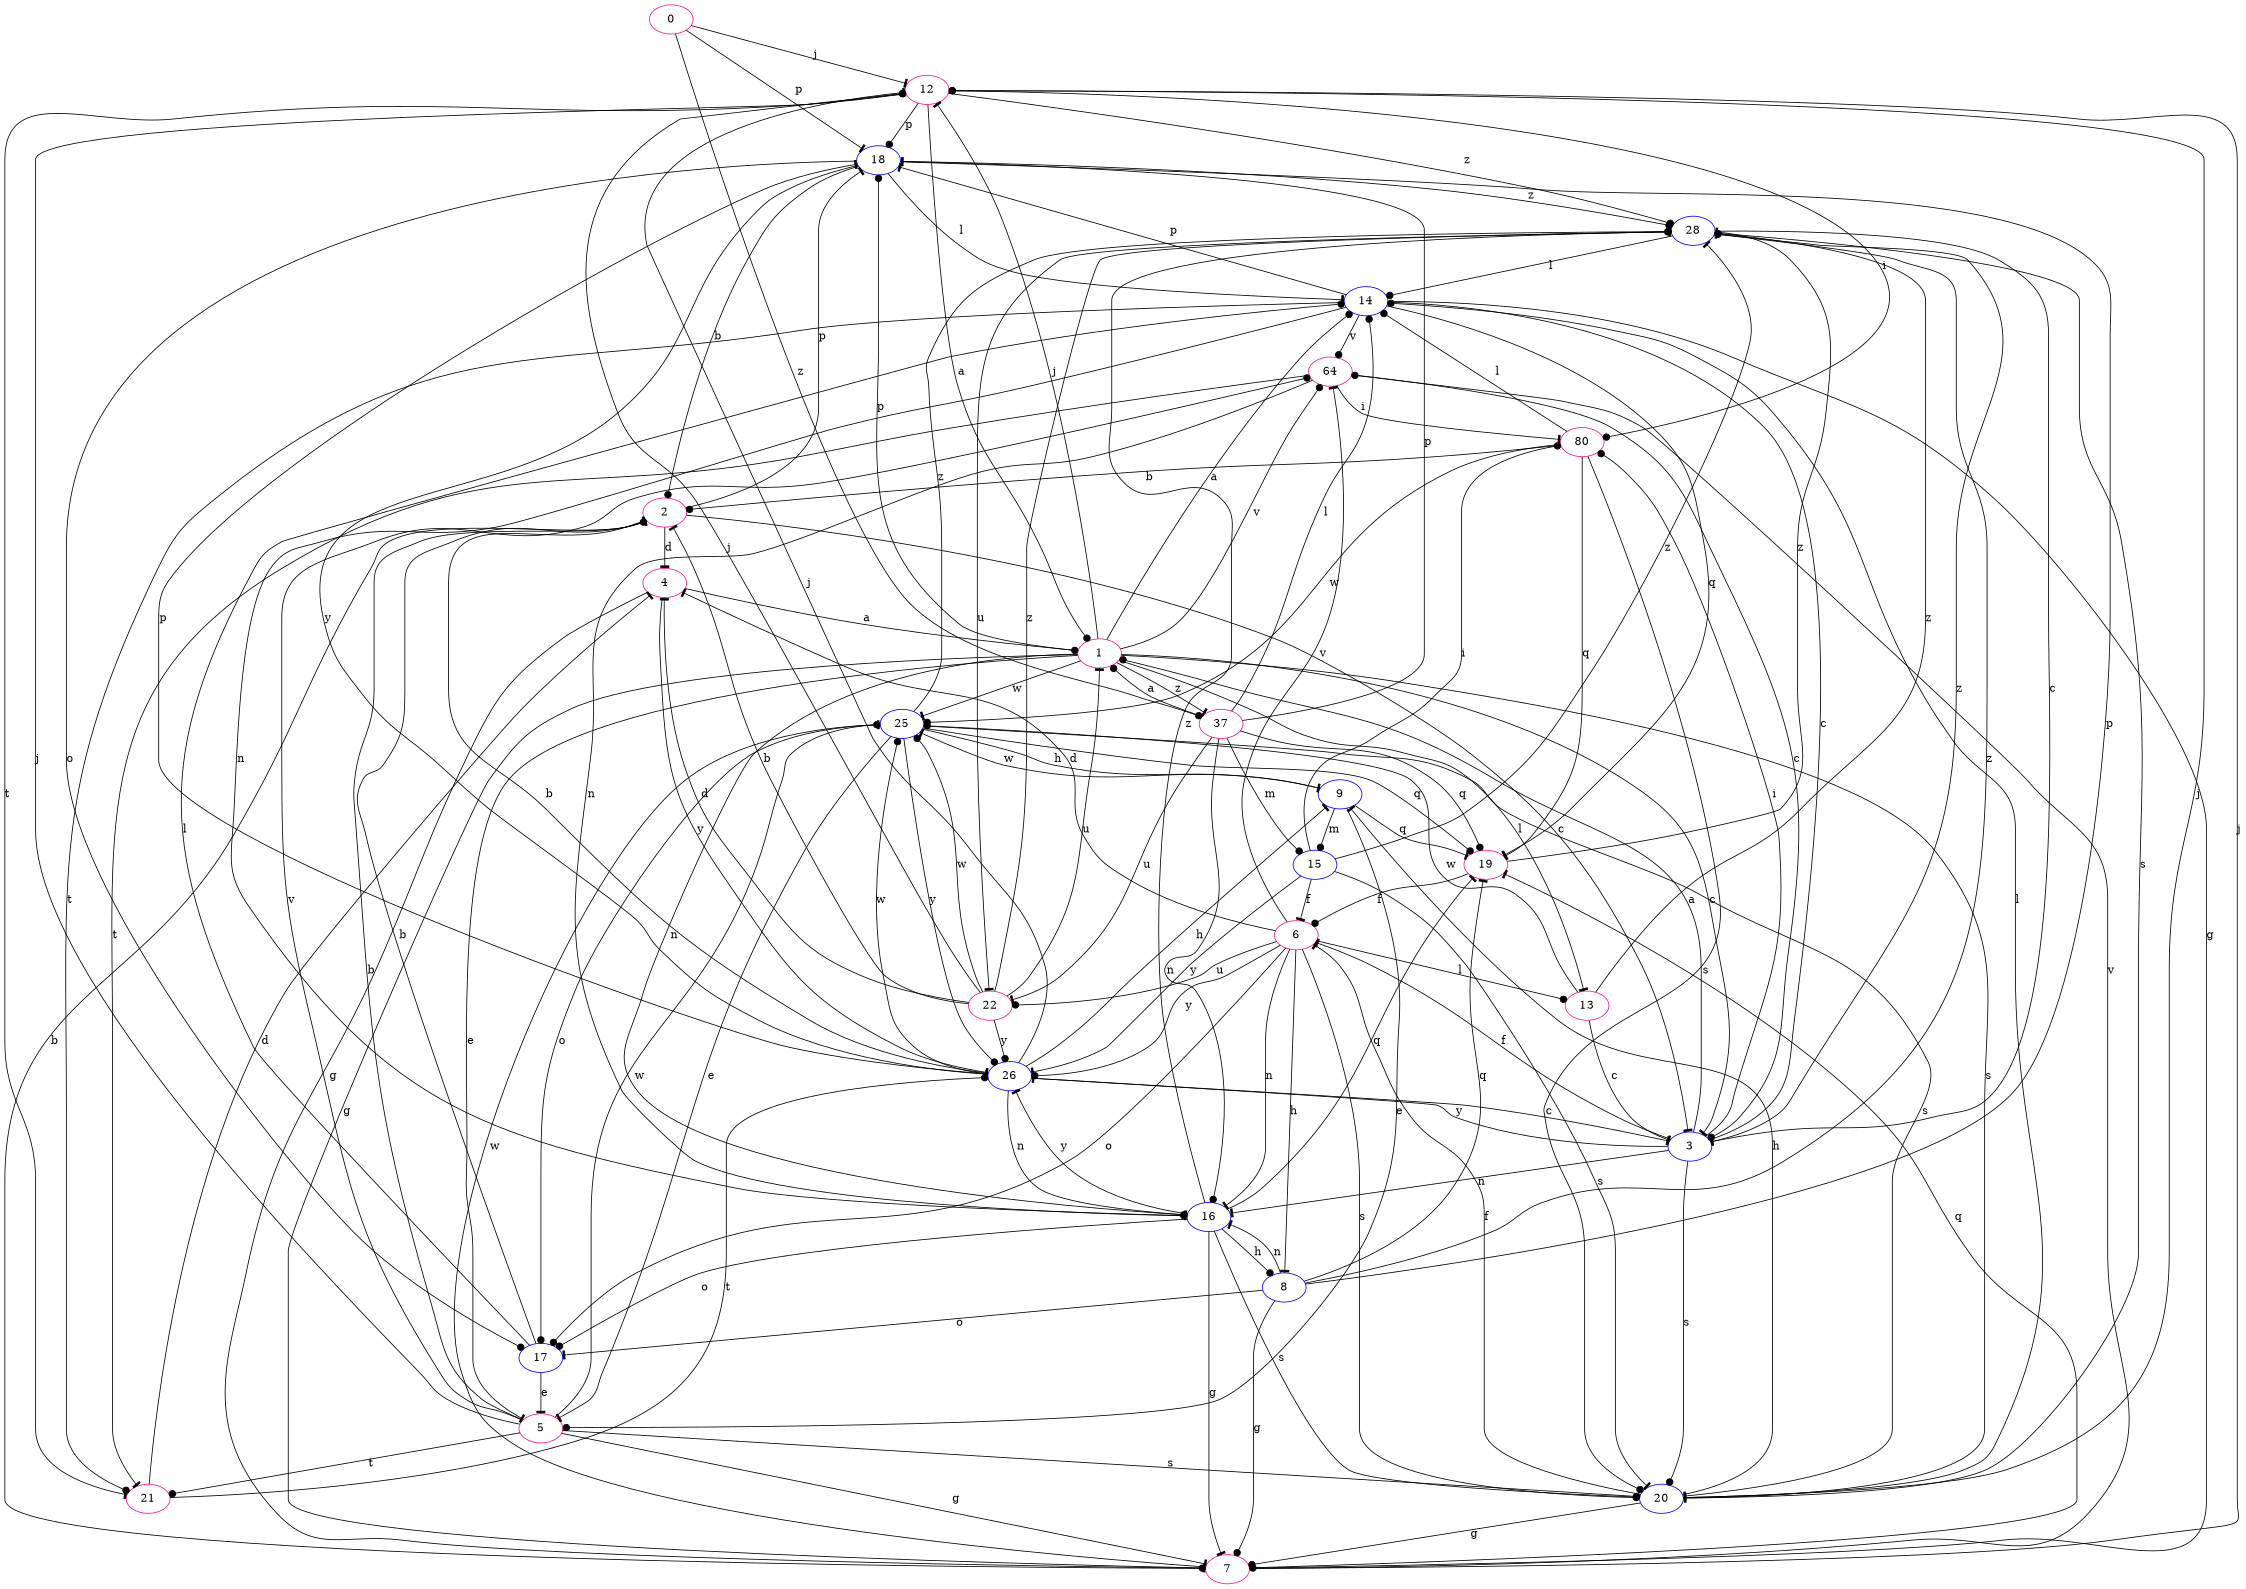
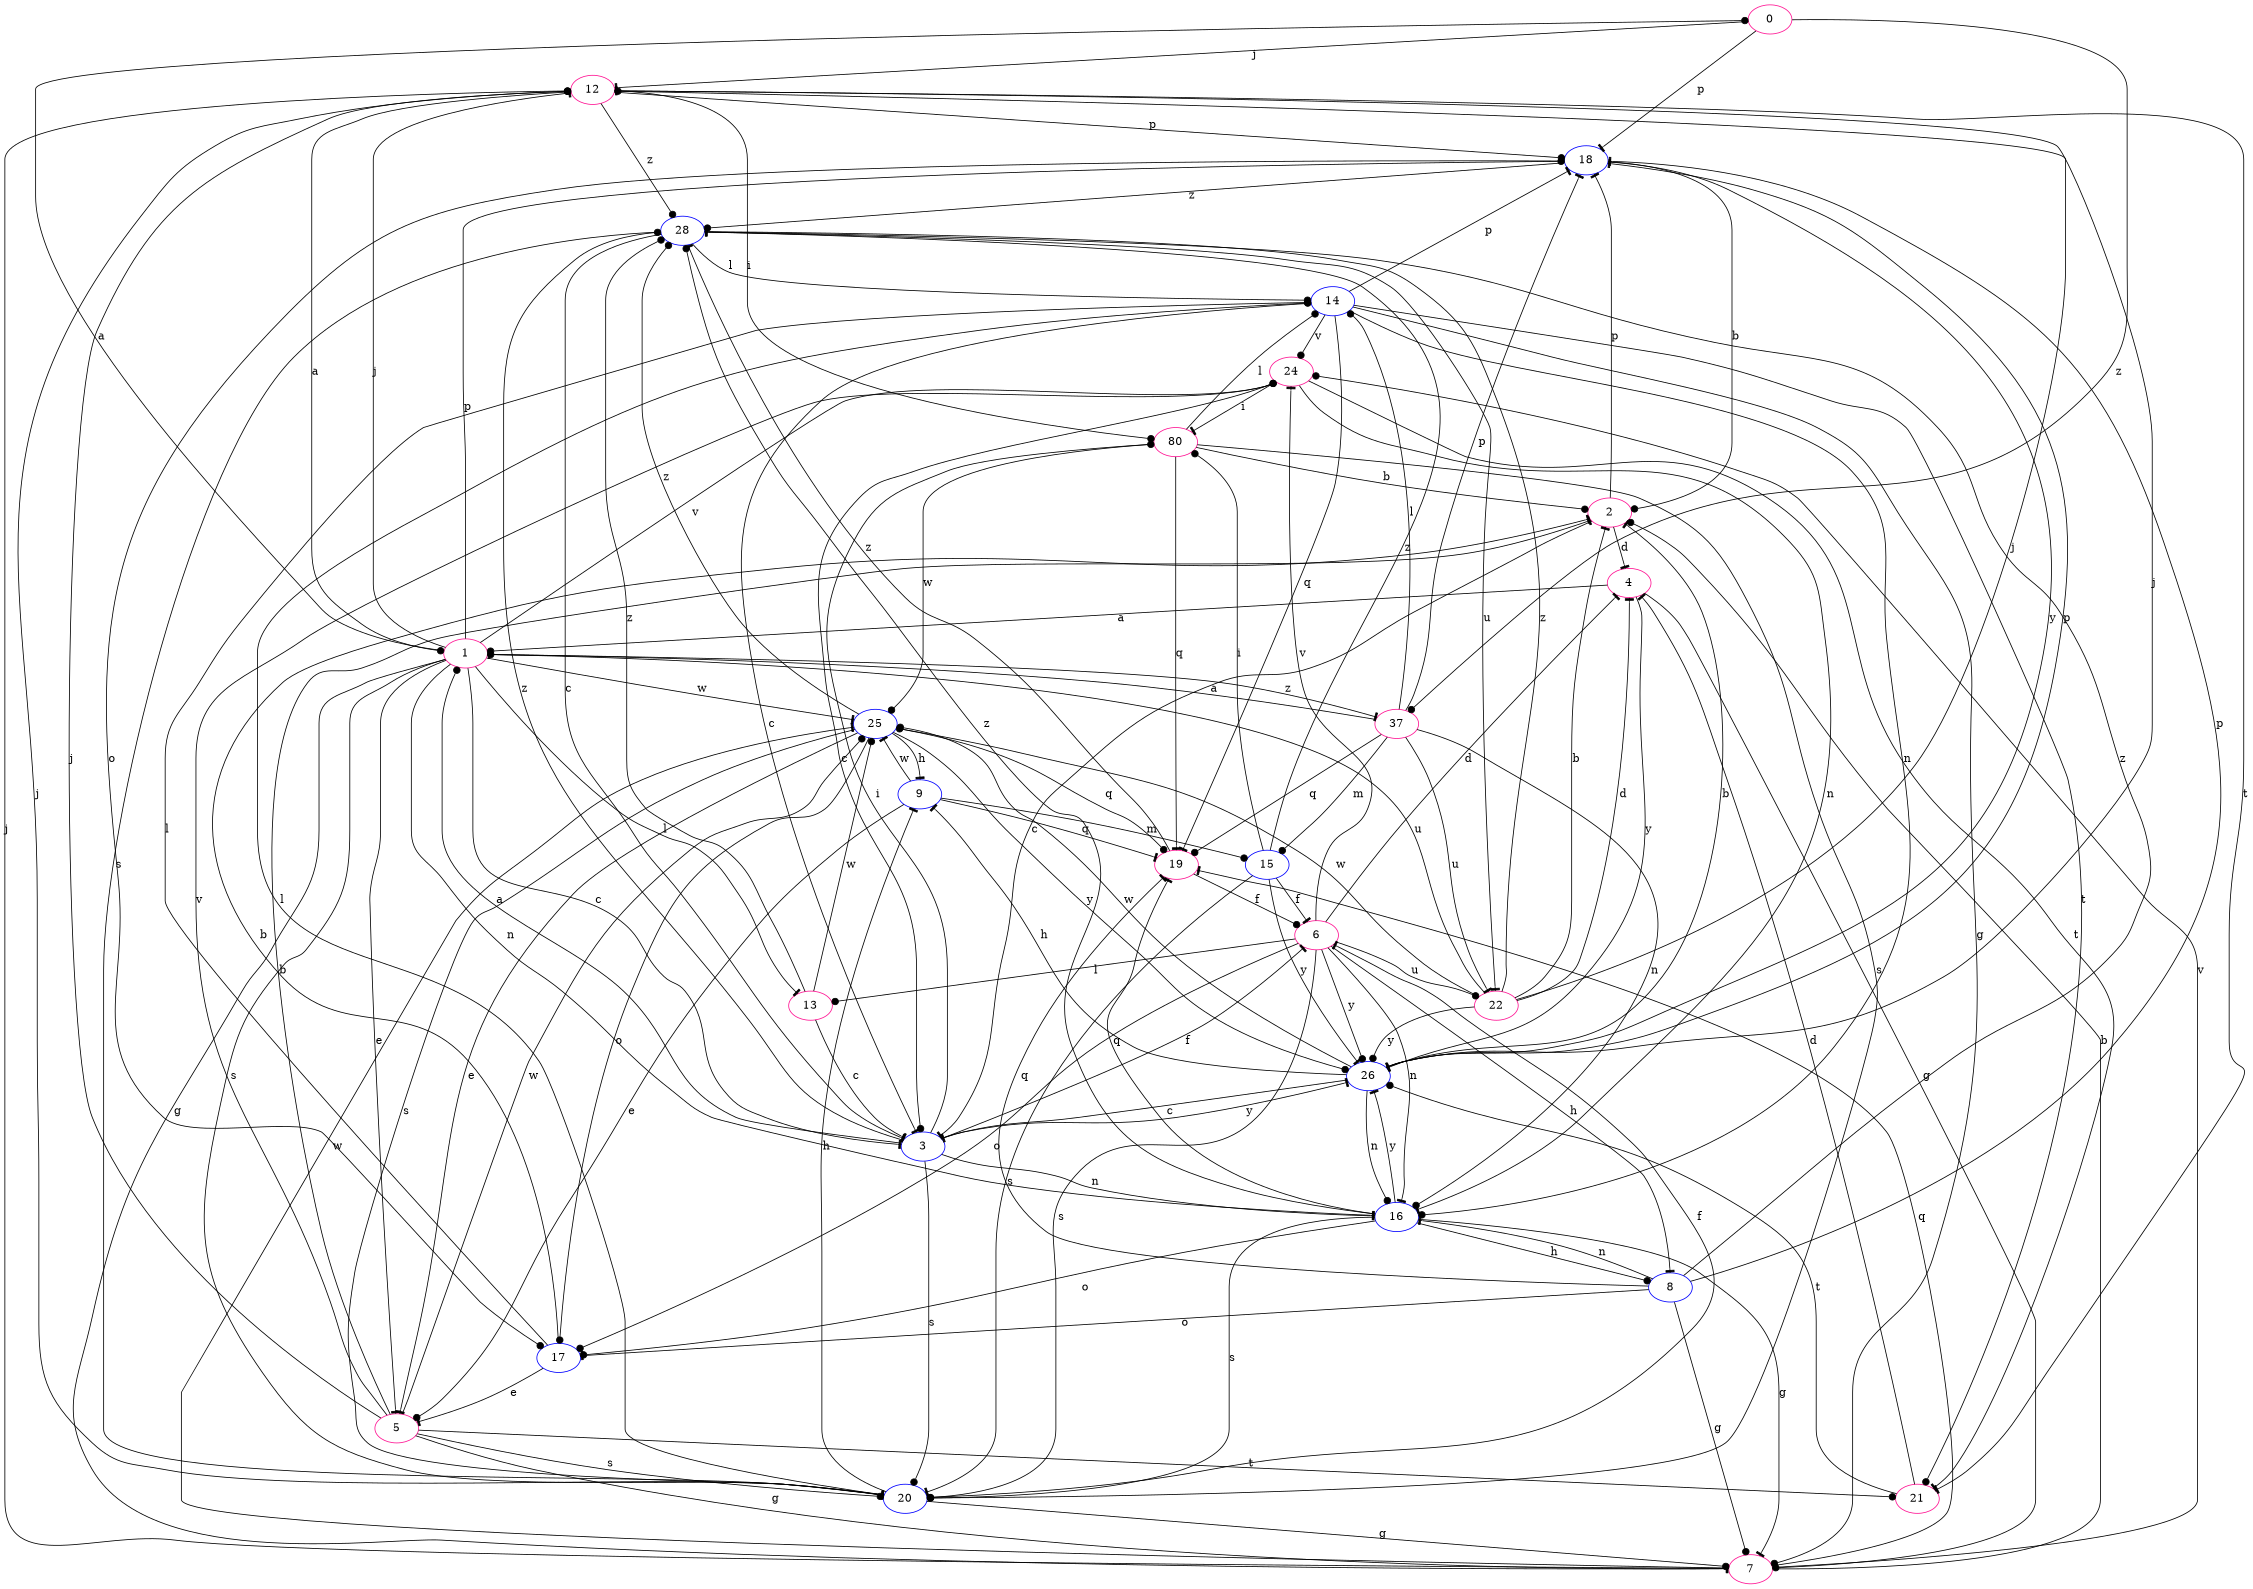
edge "18" -> "14": removed, label "l"
node "64": label "64" -> "24"
edge "1" -> "14": now "1" -> "0"
